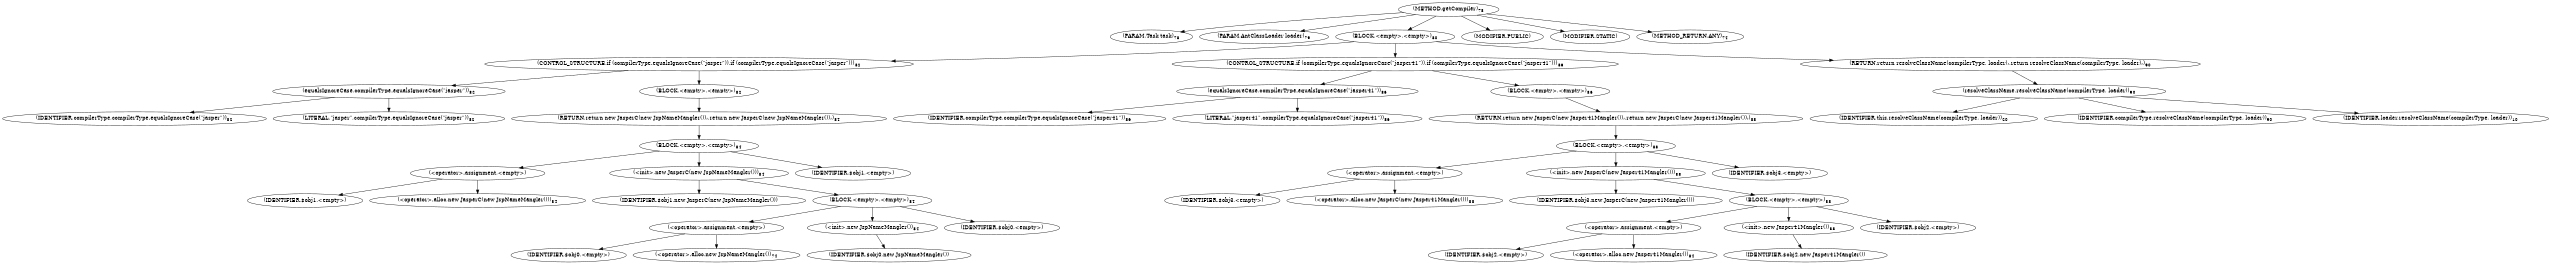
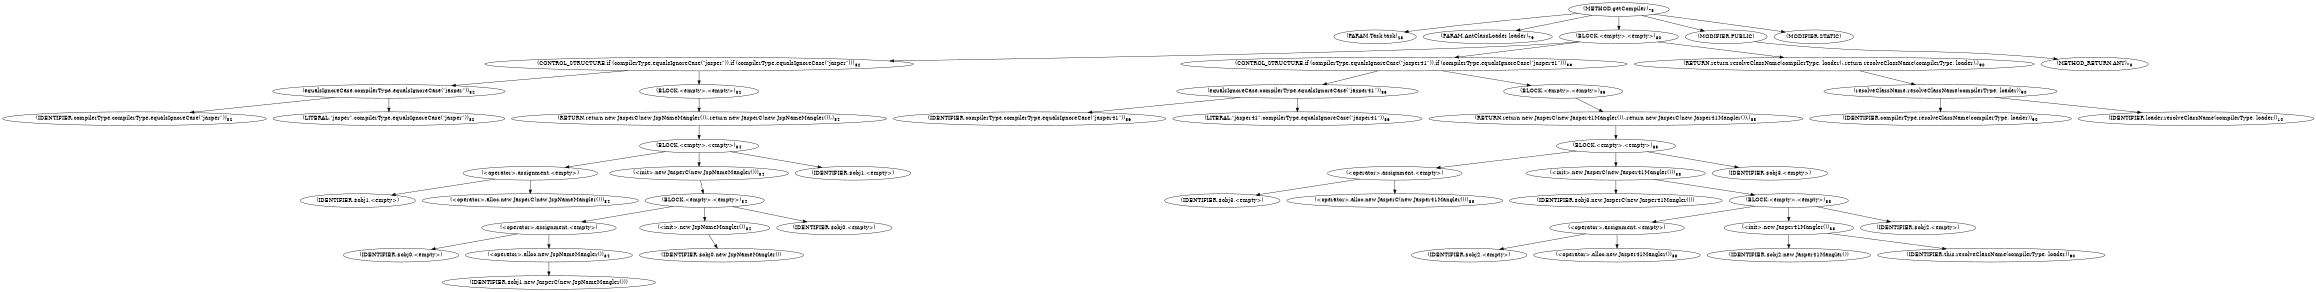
edge "(METHOD,getCompiler)" -> "(METHOD_RETURN,ANY)": now "(MODIFIER,PUBLIC)" -> "(METHOD_RETURN,ANY)"
node "(PARAM,Task task)": text "78" -> "28"
node "(METHOD_RETURN,ANY)": text "74" -> "78"
edge "(resolveClassName,resolveClassName(compilerType, loader))" -> "(IDENTIFIER,this,resolveClassName(compilerType, loader))": now "(<init>,new Jasper41Mangler())" -> "(IDENTIFIER,this,resolveClassName(compilerType, loader))"
node "(IDENTIFIER,this,resolveClassName(compilerType, loader))": text "20" -> "90"
edge "(<init>,new JasperC(new JspNameMangler()))" -> "(IDENTIFIER,$obj1,new JasperC(new JspNameMangler()))": now "(<operator>.alloc,new JspNameMangler())" -> "(IDENTIFIER,$obj1,new JasperC(new JspNameMangler()))"
node "(<operator>.alloc,new JspNameMangler())": text "74" -> "84"
node "(<operator>.alloc,new Jasper41Mangler())": text "84" -> "88"
